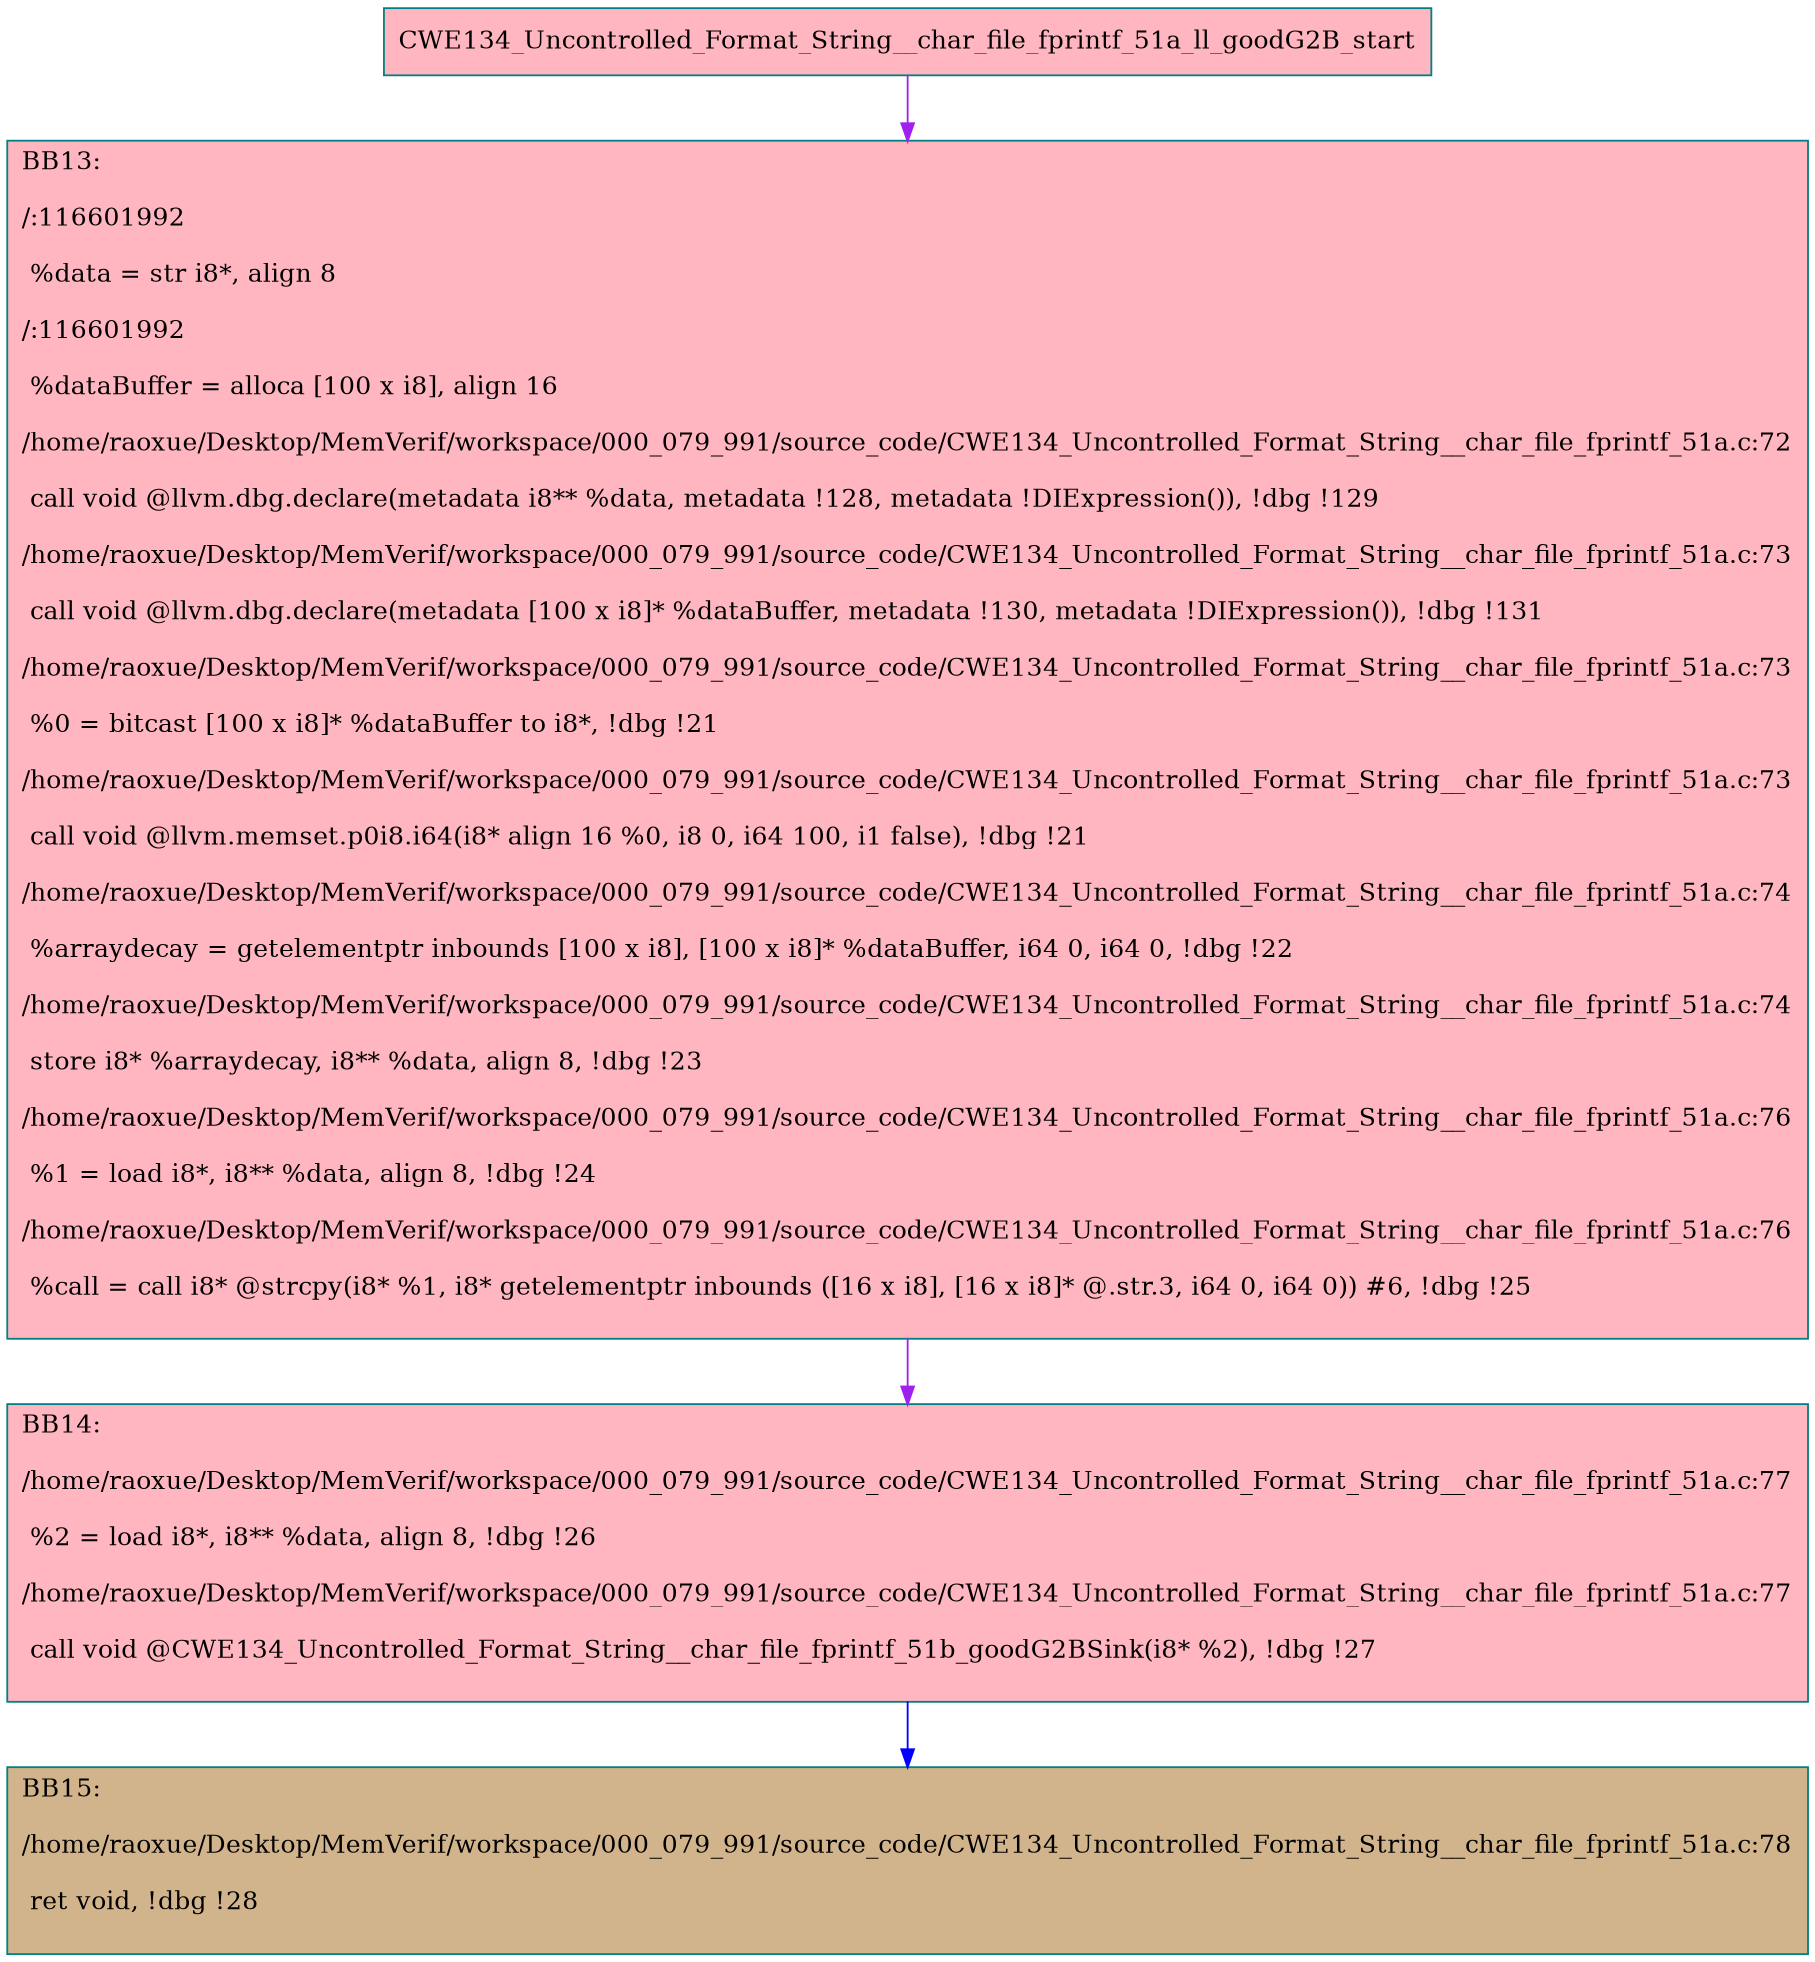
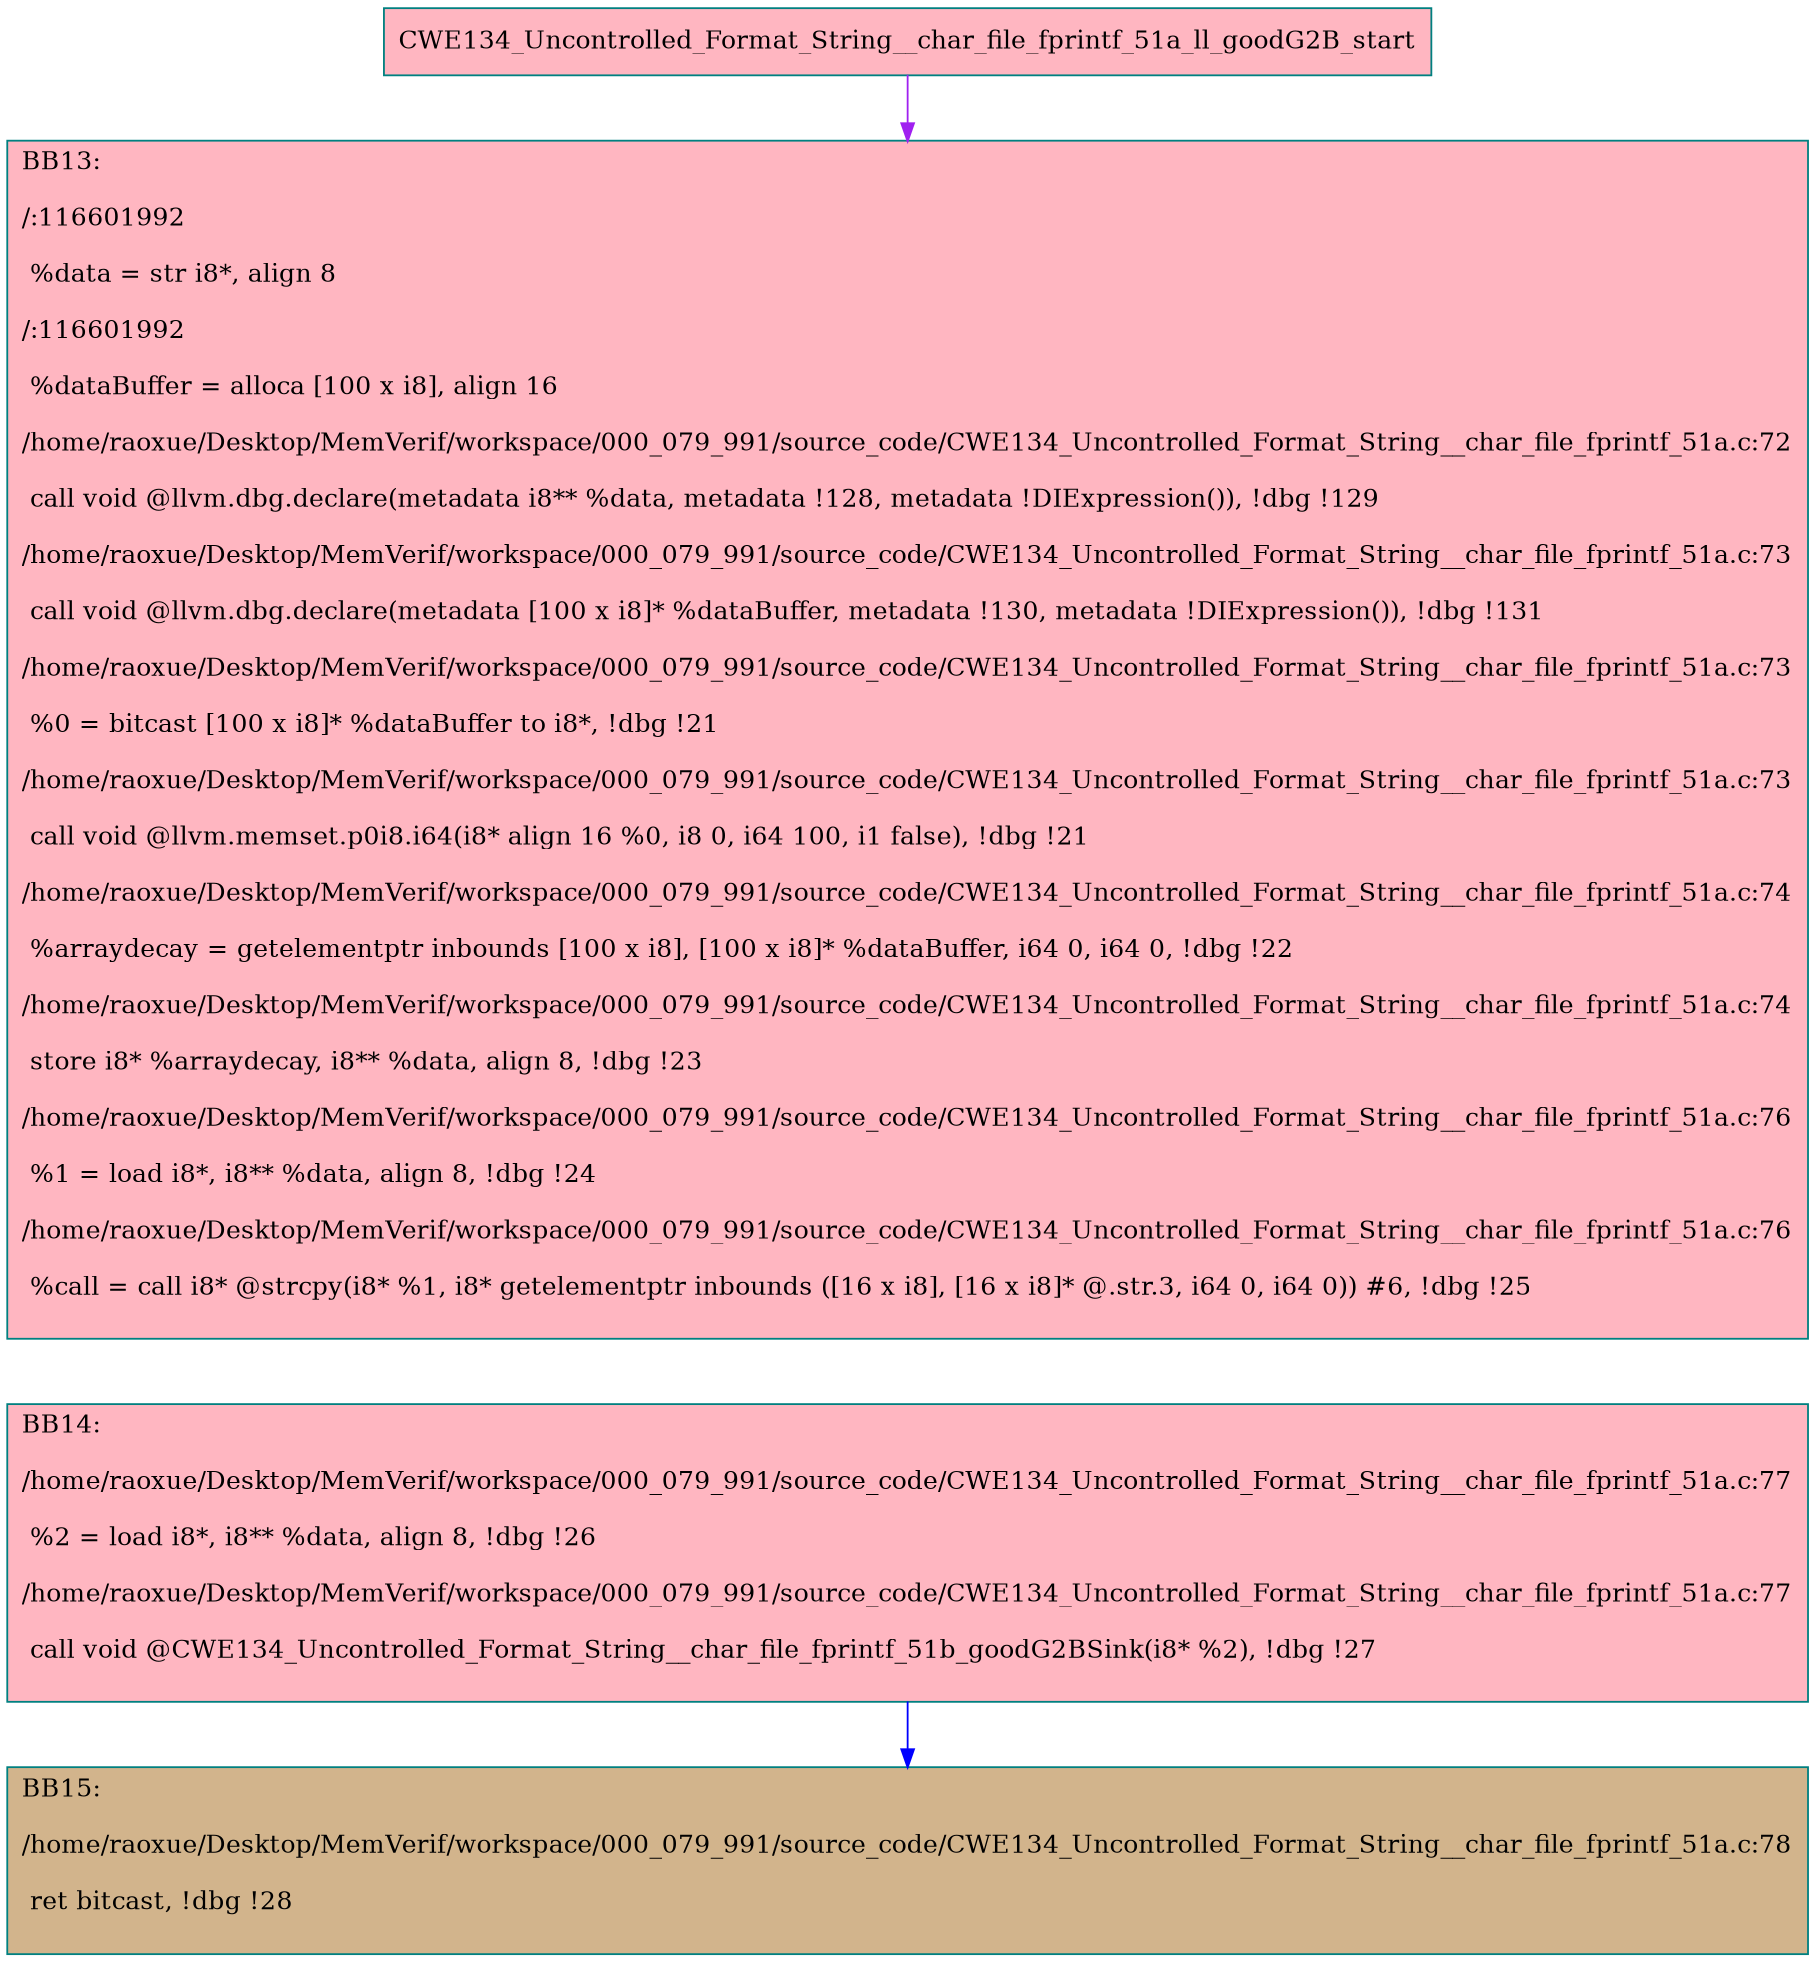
edge "BB13:" -> "BB14:": removed
node "BB15:": text "ret void, !dbg !28" -> "ret bitcast, !dbg !28"
